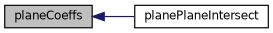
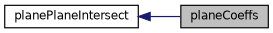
edge "planePlaneIntersect" -> "planeCoeffs": reversed
